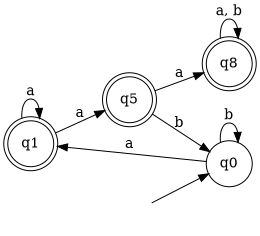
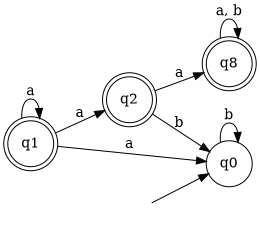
node "q5": label "q5" -> "q2"
edge "q0" -> "q1": reversed
